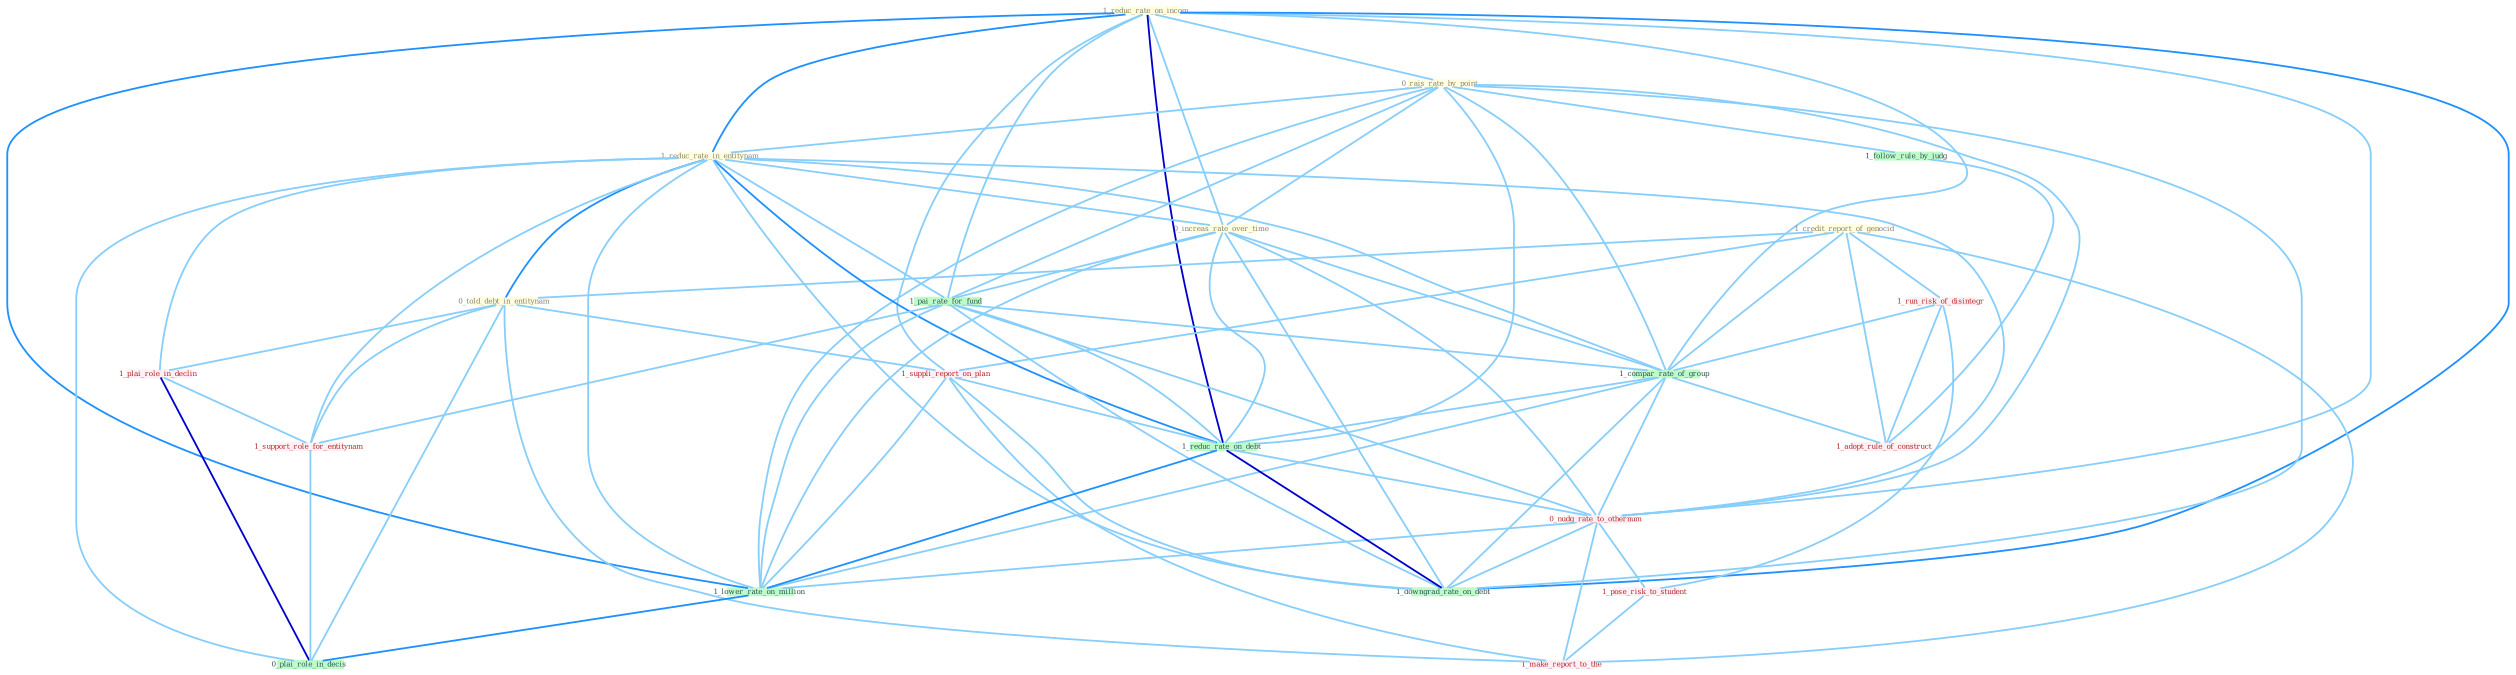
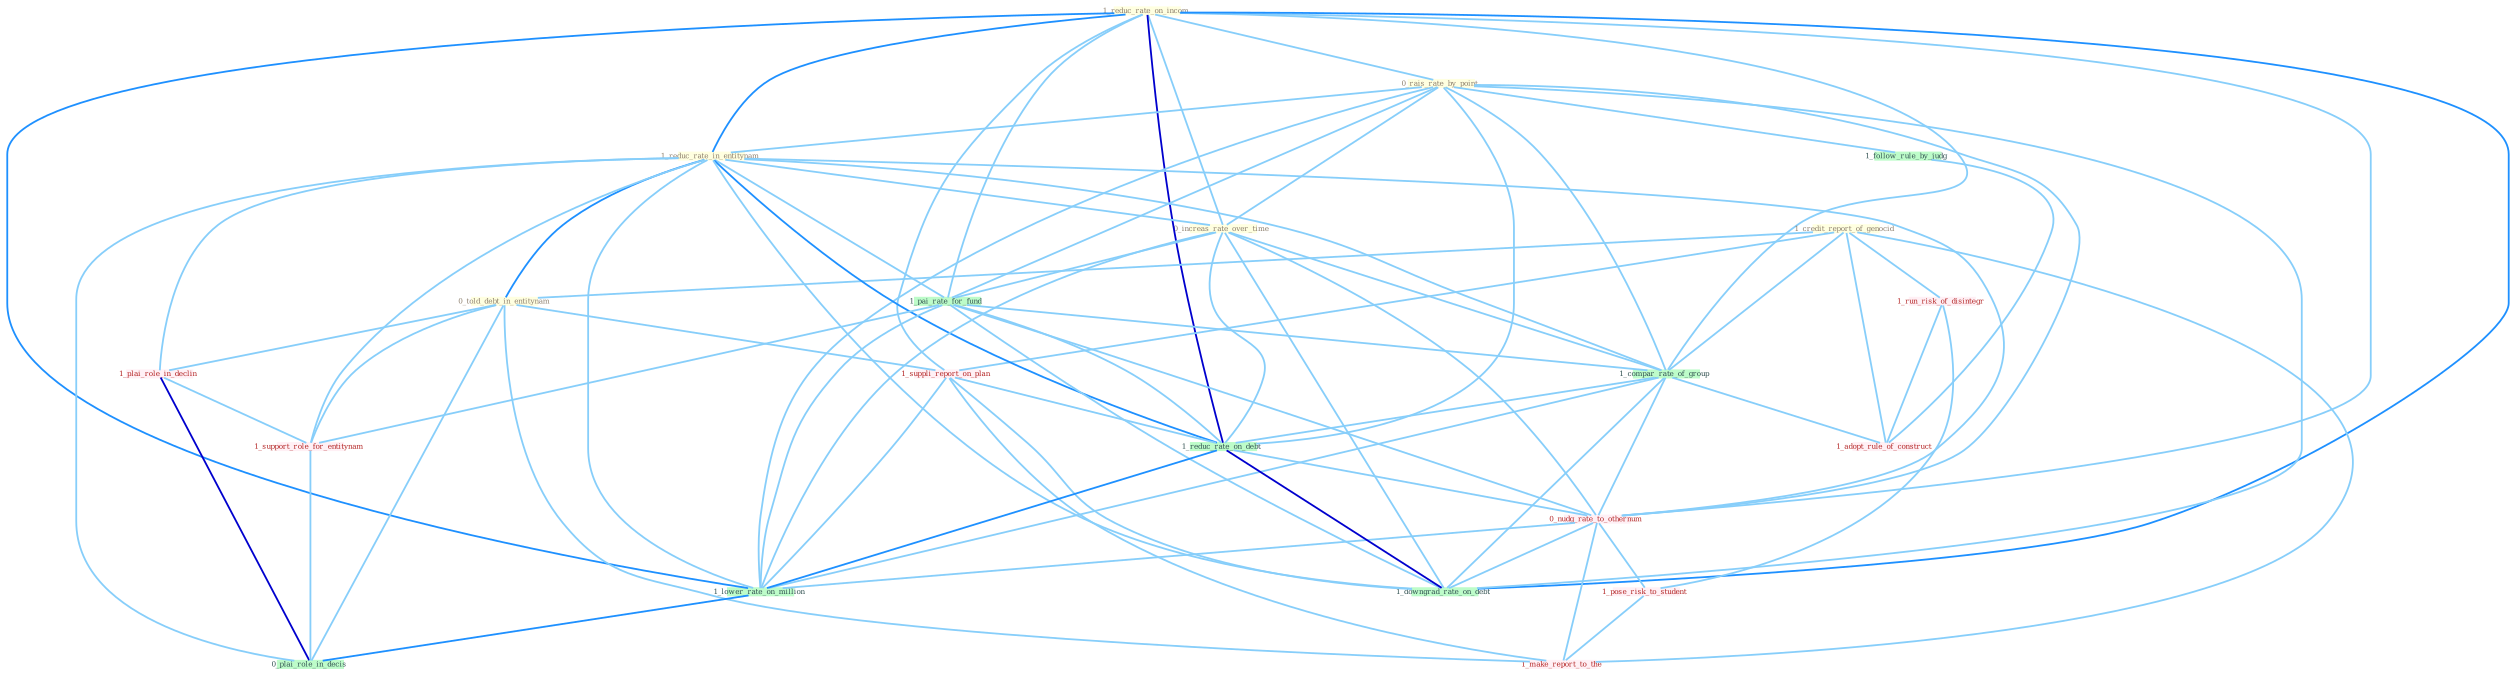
edge "1_run_risk_of_disintegr" -- "1_compar_rate_of_group": removed
